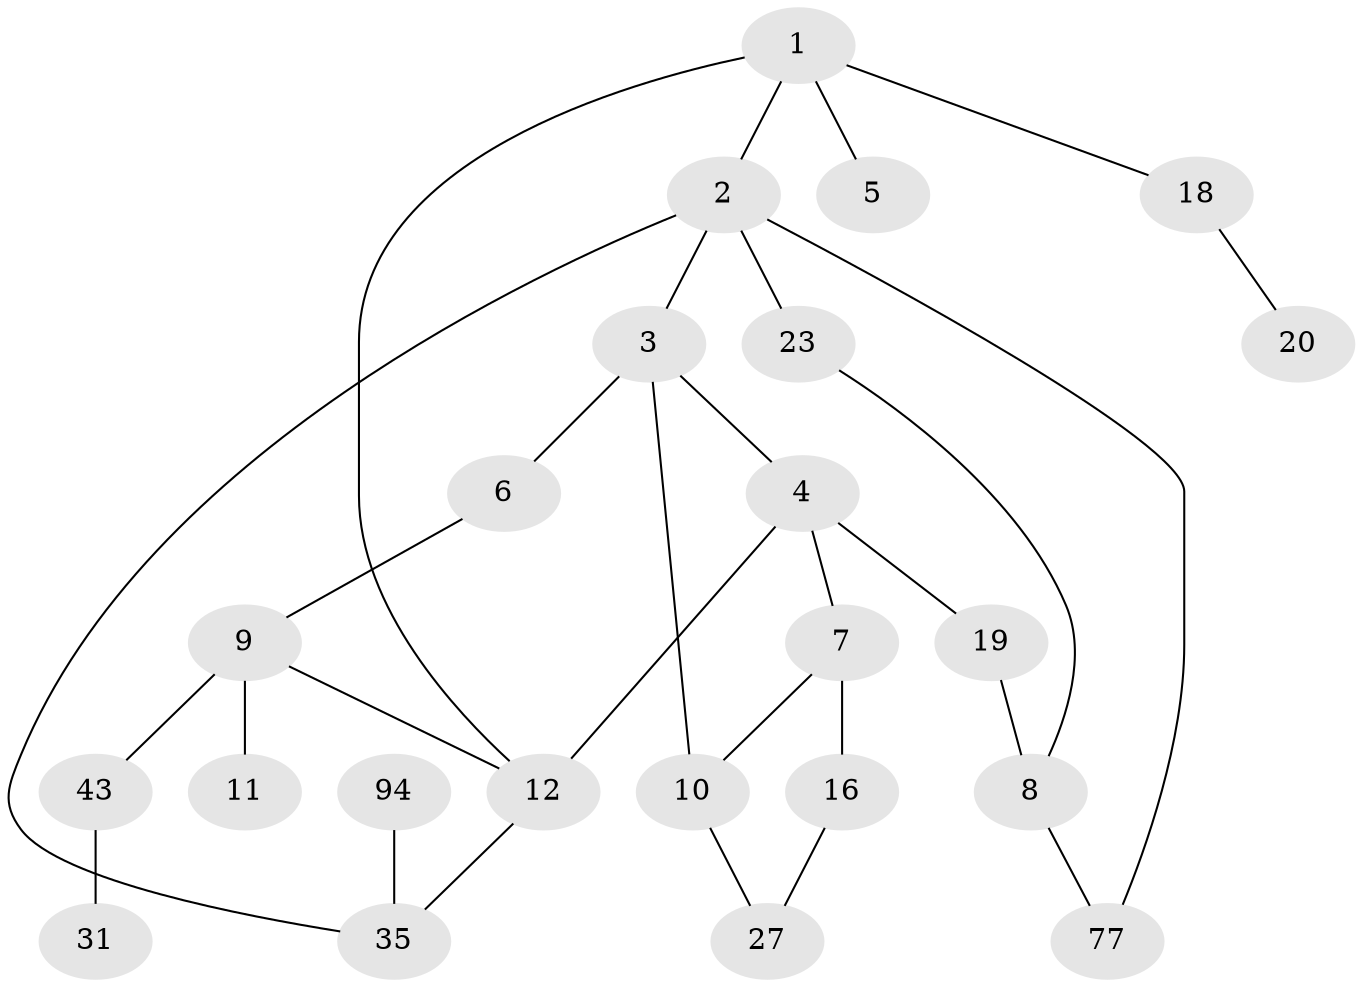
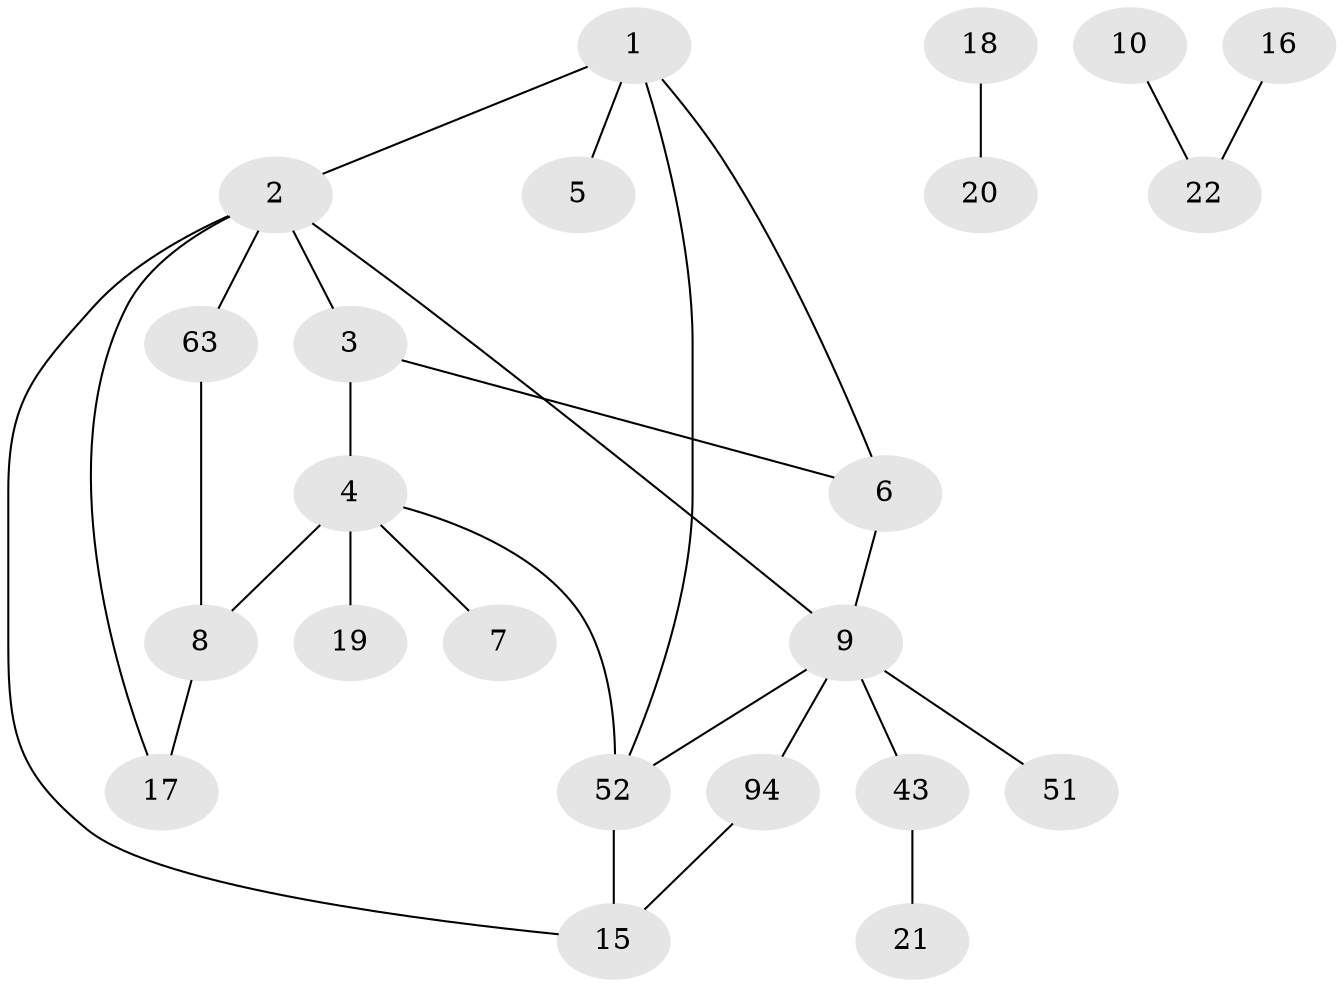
edge "1" -- "18": now "1" -- "6"
node "23": label "23" -> "63"
edge "2" -- "9": added
edge "3" -- "10": removed
edge "7" -- "10": removed
edge "9" -- "94": added
edge "7" -- "16": removed
edge "19" -- "8": now "4" -- "8"
node "11": label "11" -> "51"
node "12": label "12" -> "52"
node "31": label "31" -> "21"
node "35": label "35" -> "15"
node "27": label "27" -> "22"
node "77": label "77" -> "17"
